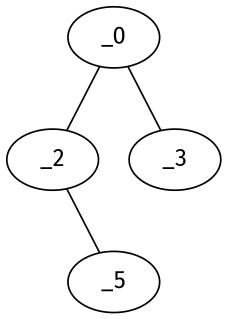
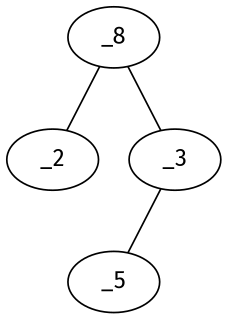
node "_0": label "_0" -> "_8"
edge "_2" -- "_5": now "_3" -- "_5"
